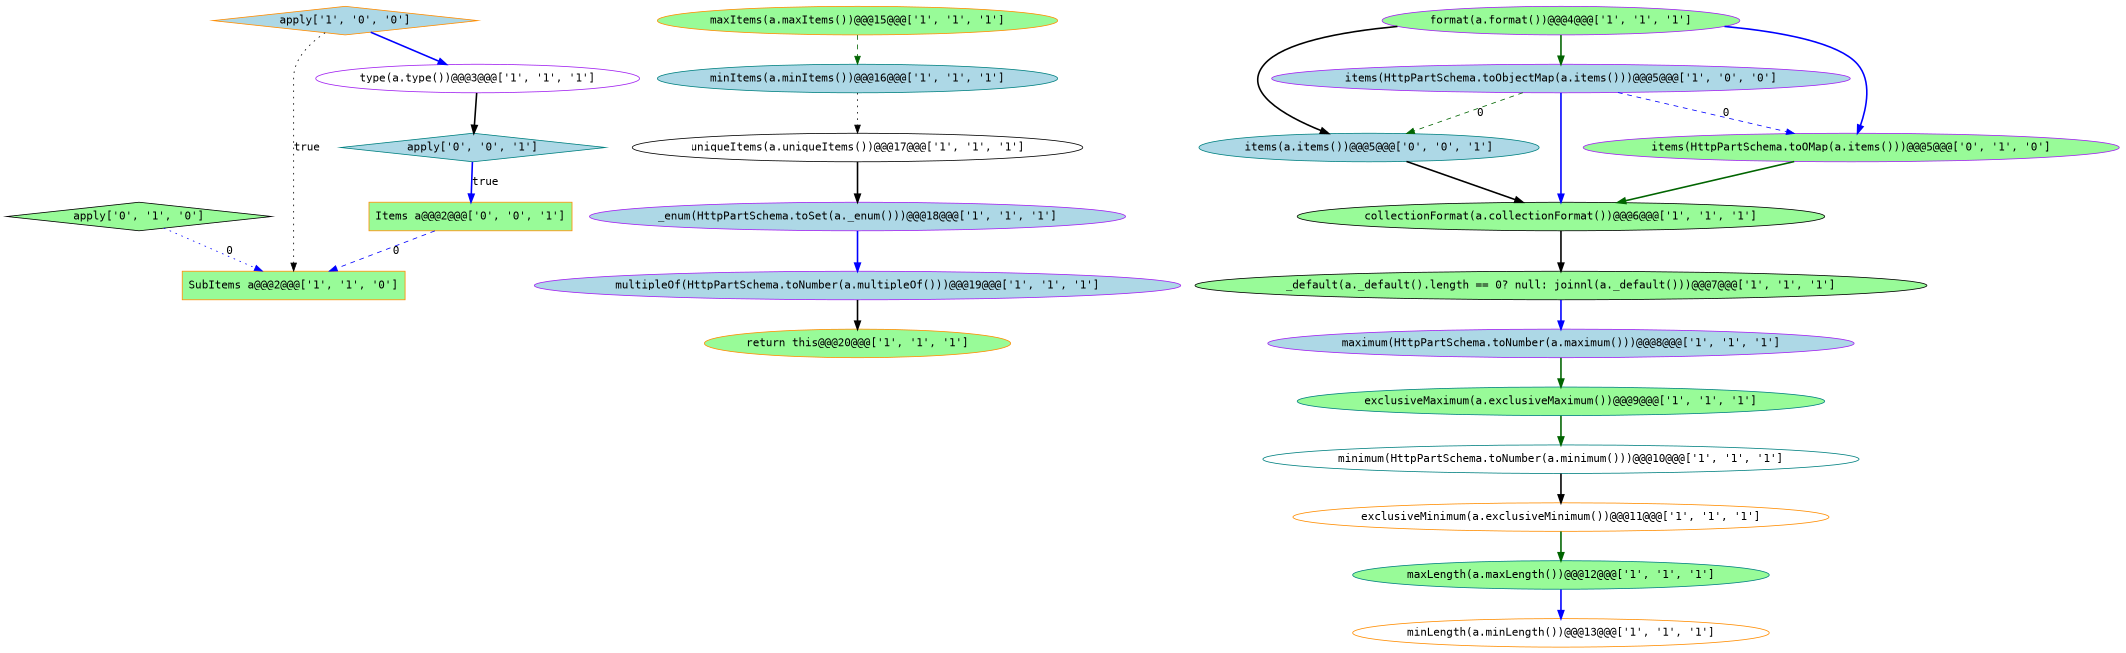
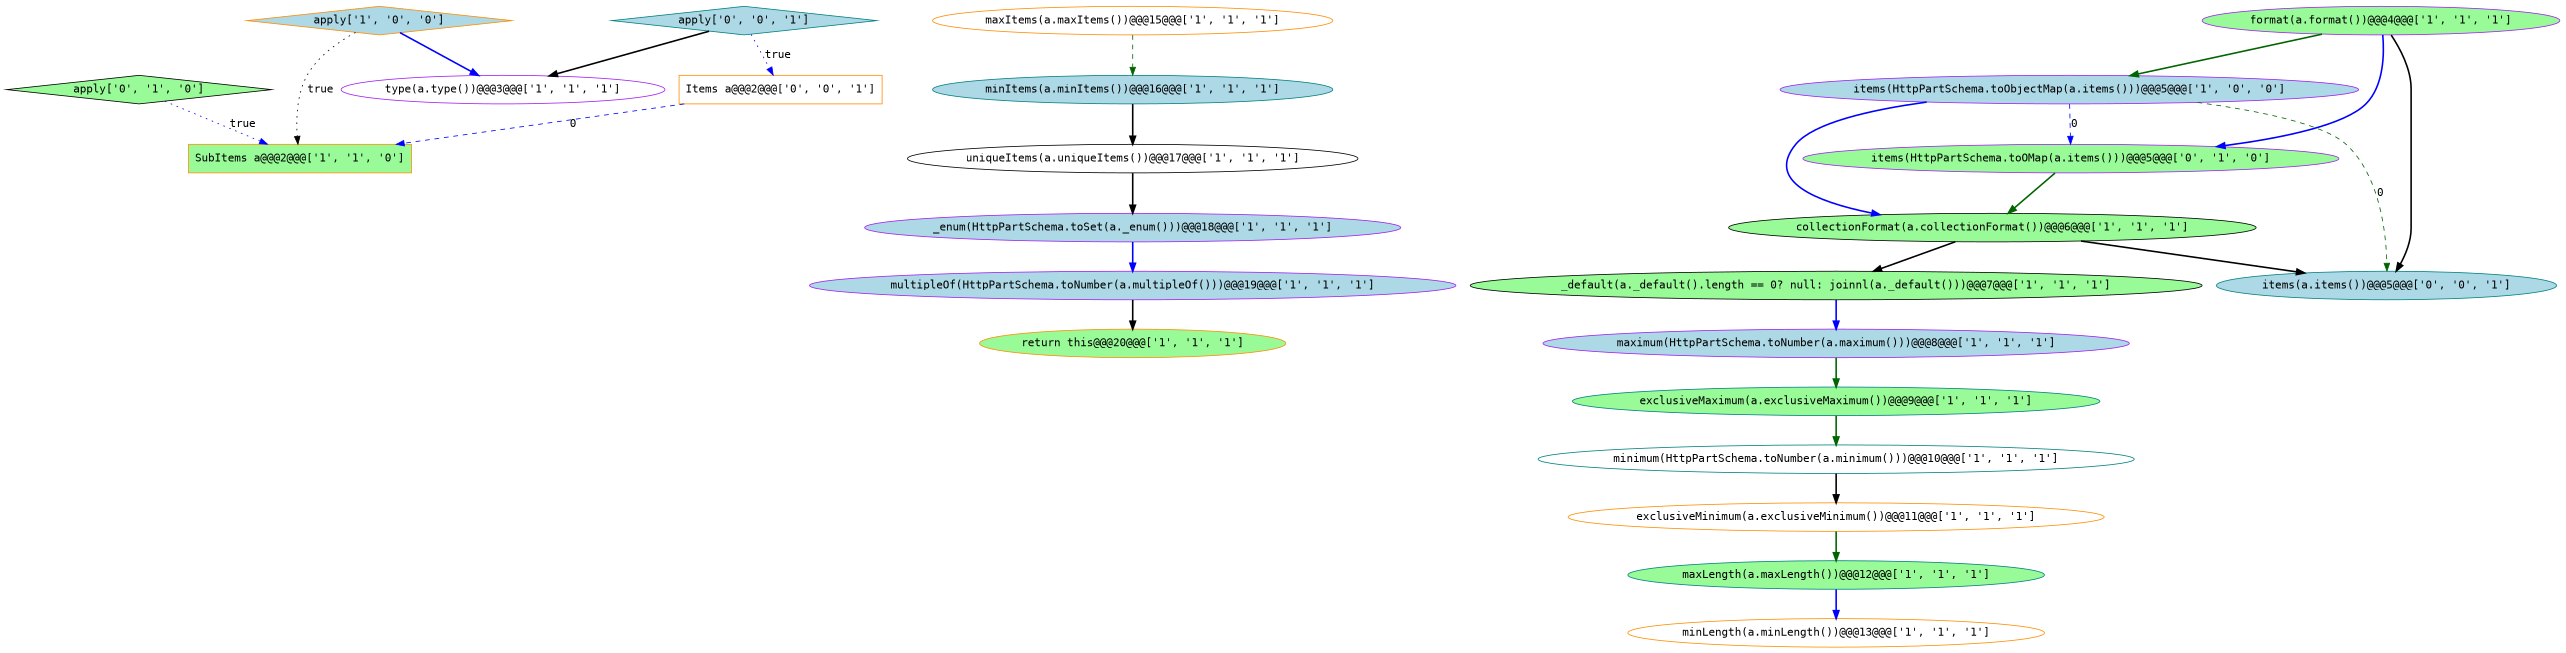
node "maxItems(a.maxItems())@@@15@@@['1', '1', '1']": fillcolor palegreen -> white
edge "type(a.type())@@@3@@@['1', '1', '1']" -> "apply['0', '0', '1']": reversed
edge "minItems(a.minItems())@@@16@@@['1', '1', '1']" -> "uniqueItems(a.uniqueItems())@@@17@@@['1', '1', '1']": style dotted -> bold
edge "apply['0', '0', '1']" -> "Items a@@@2@@@['0', '0', '1']": style bold -> dotted
edge "items(a.items())@@@5@@@['0', '0', '1']" -> "collectionFormat(a.collectionFormat())@@@6@@@['1', '1', '1']": reversed
node "Items a@@@2@@@['0', '0', '1']": fillcolor palegreen -> white
edge "apply['0', '1', '0']" -> "SubItems a@@@2@@@['1', '1', '0']": label "0" -> "true"
